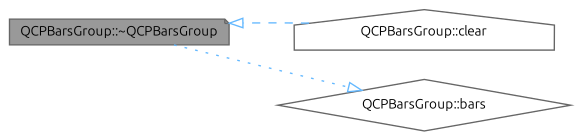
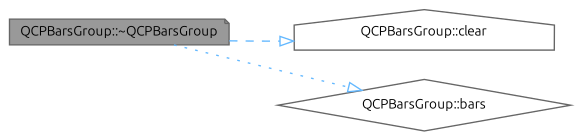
edge "QCPBarsGroup::clear" -> "QCPBarsGroup::~QCPBarsGroup": reversed
